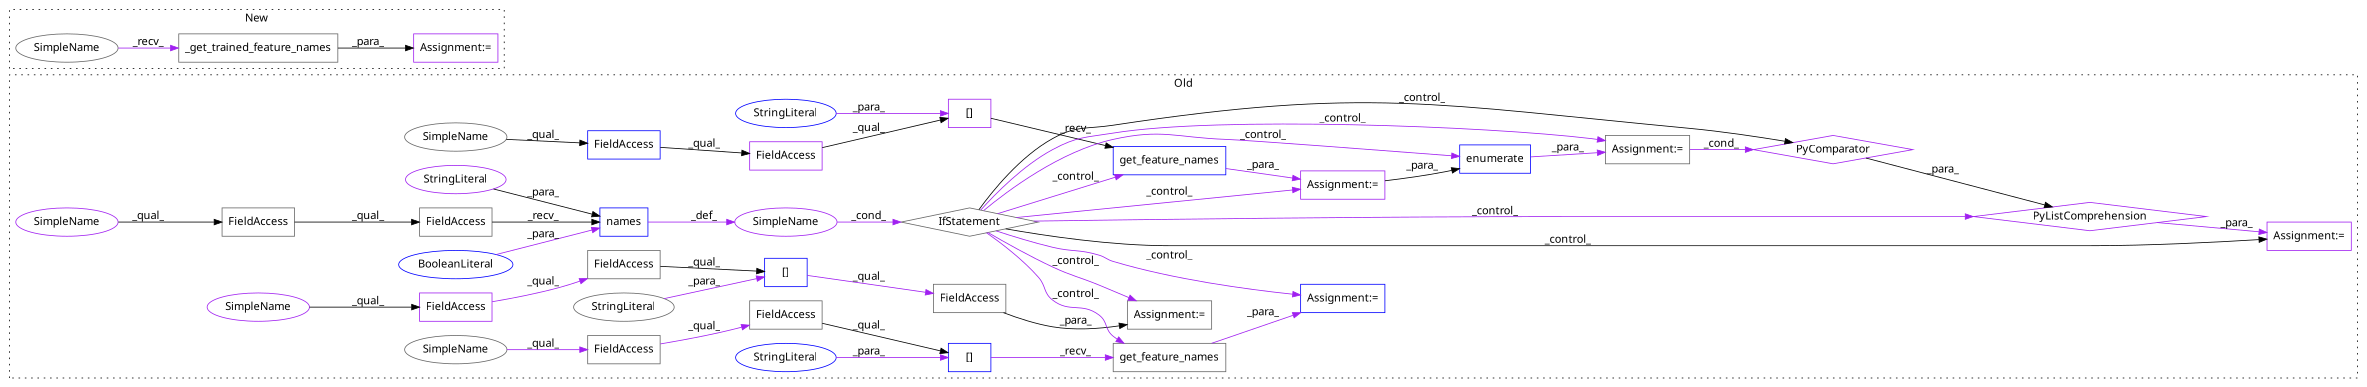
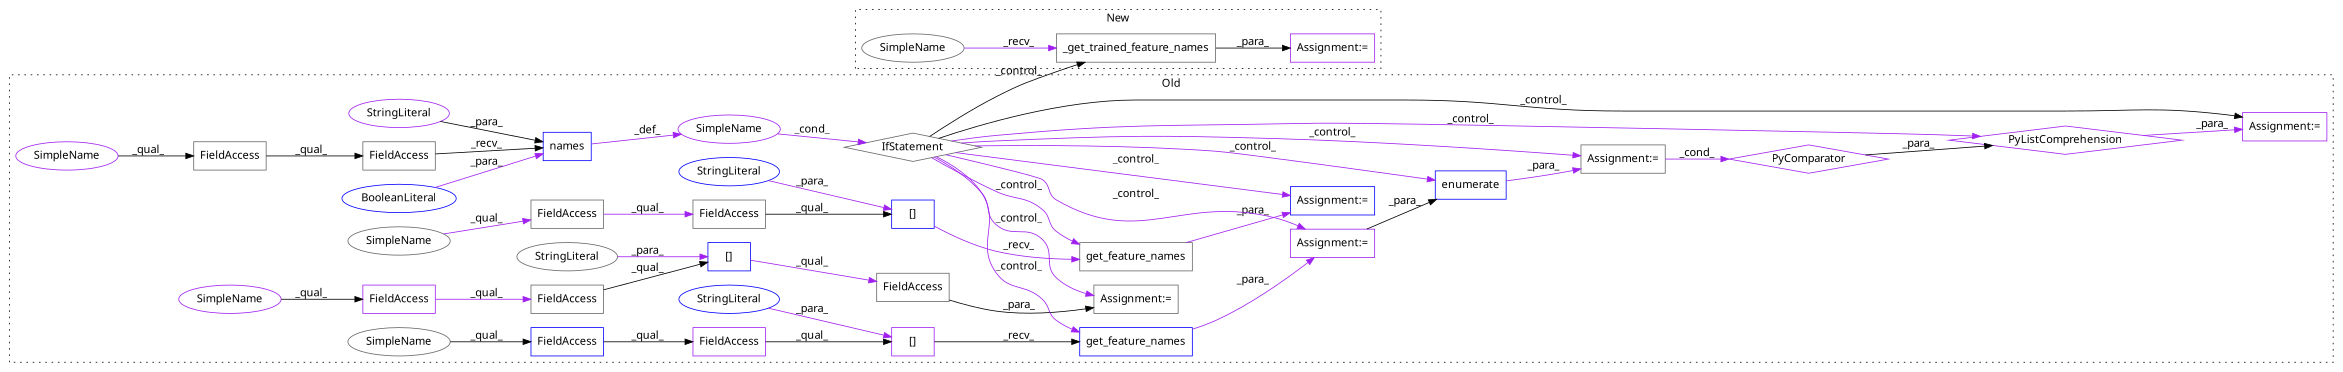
edge "IfStatement" -> "PyComparator": now "IfStatement" -> "_get_trained_feature_names"
